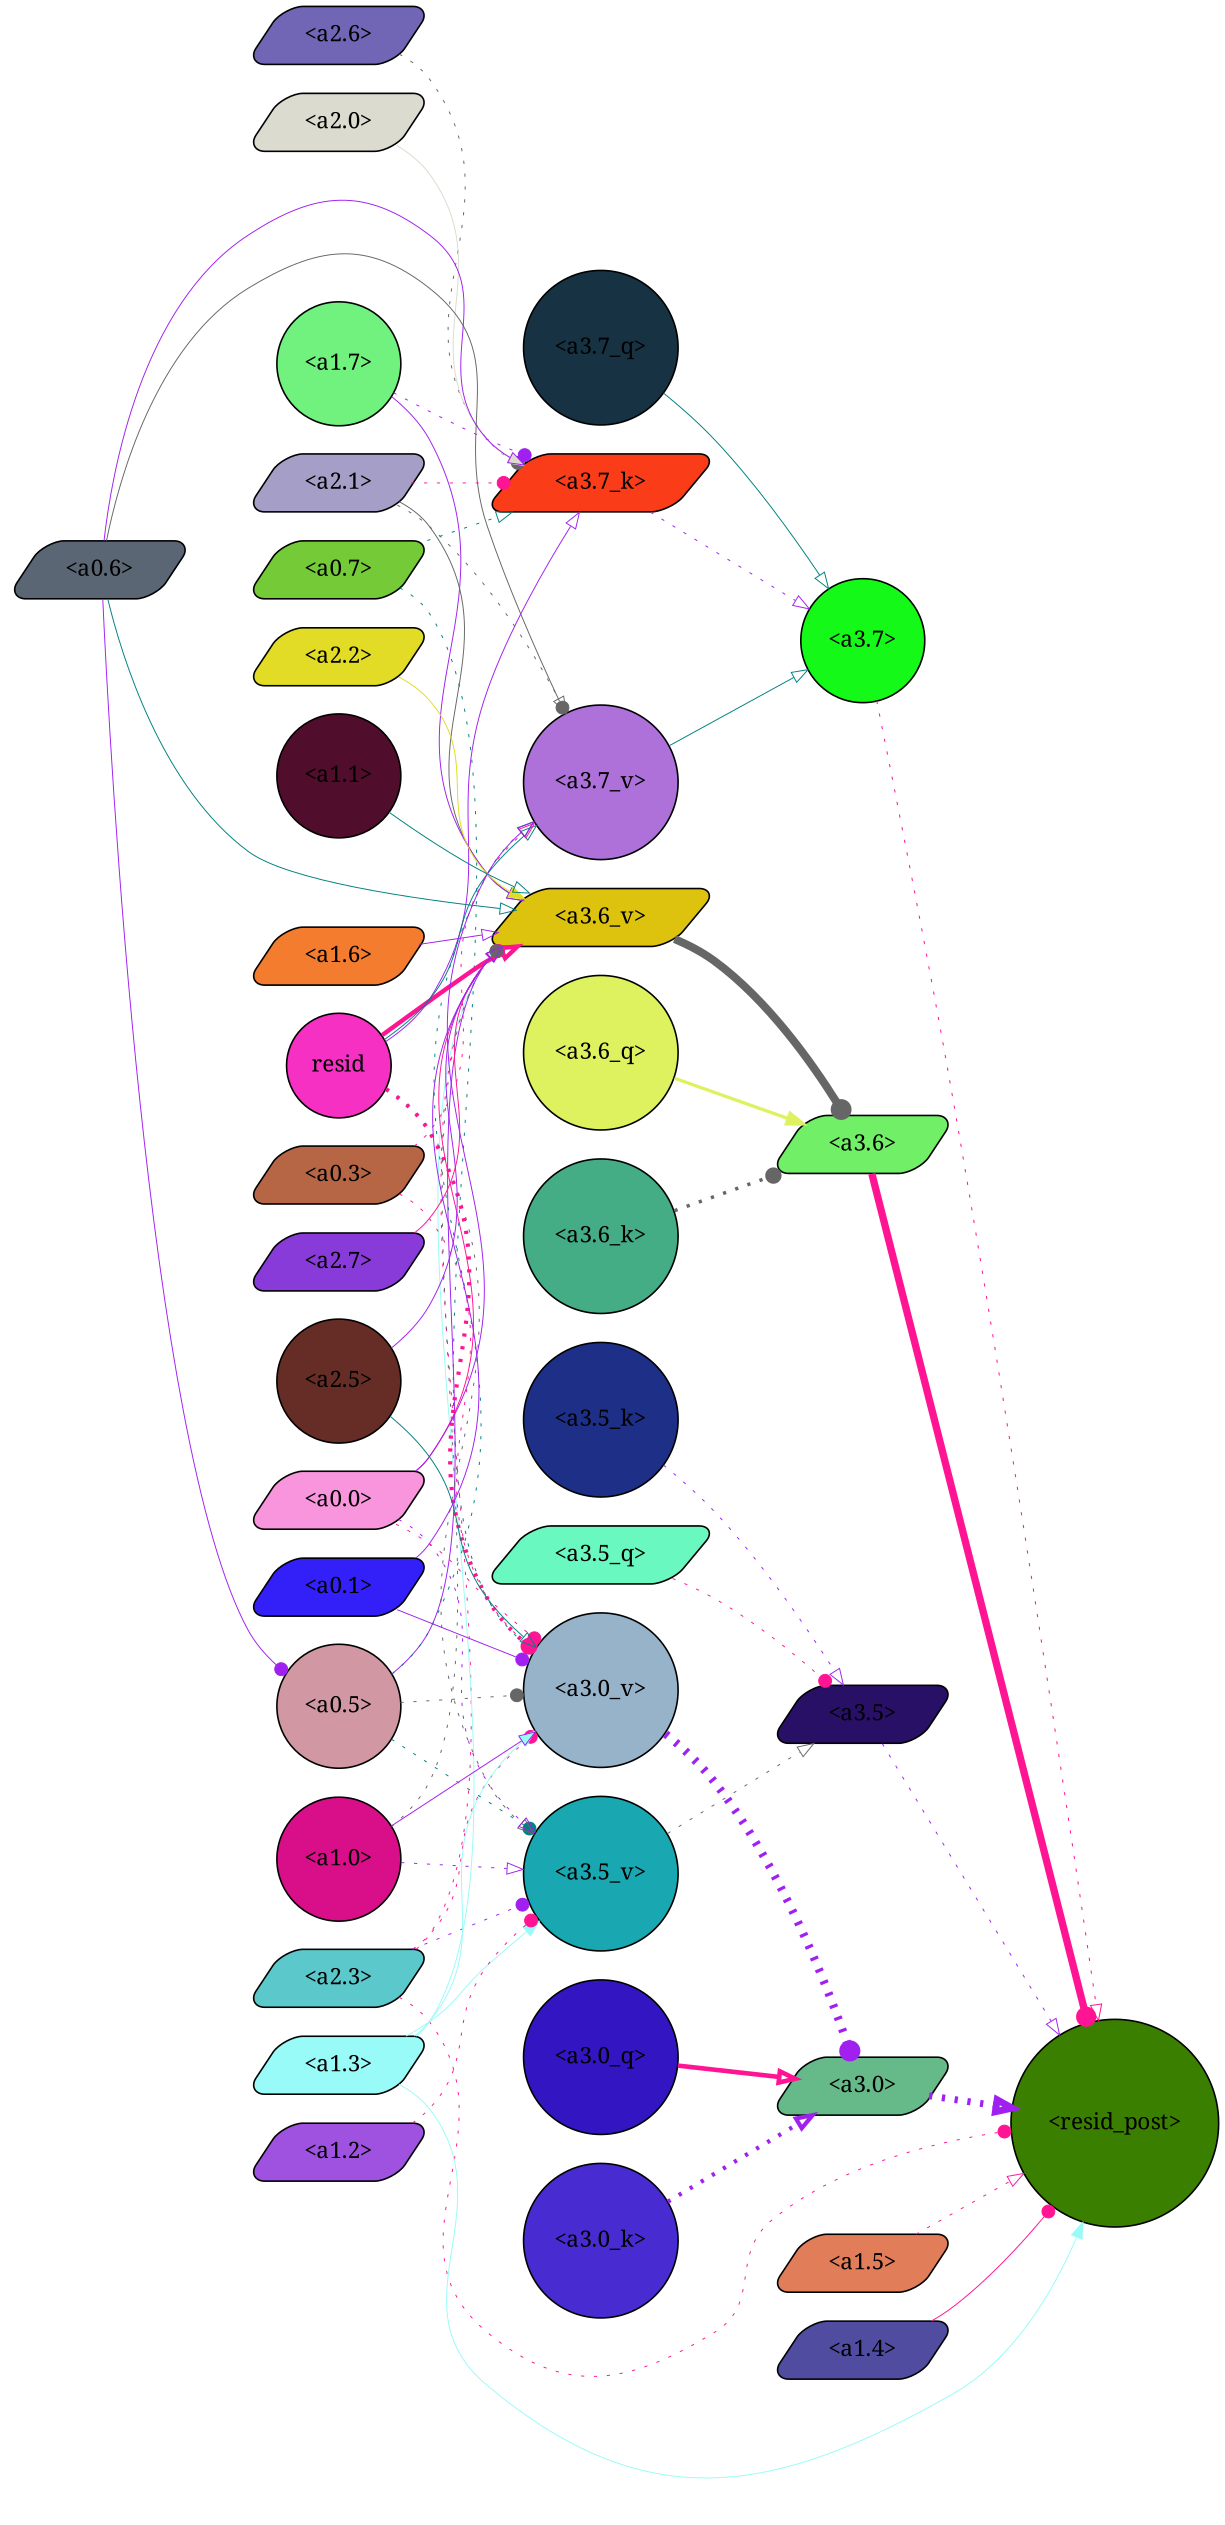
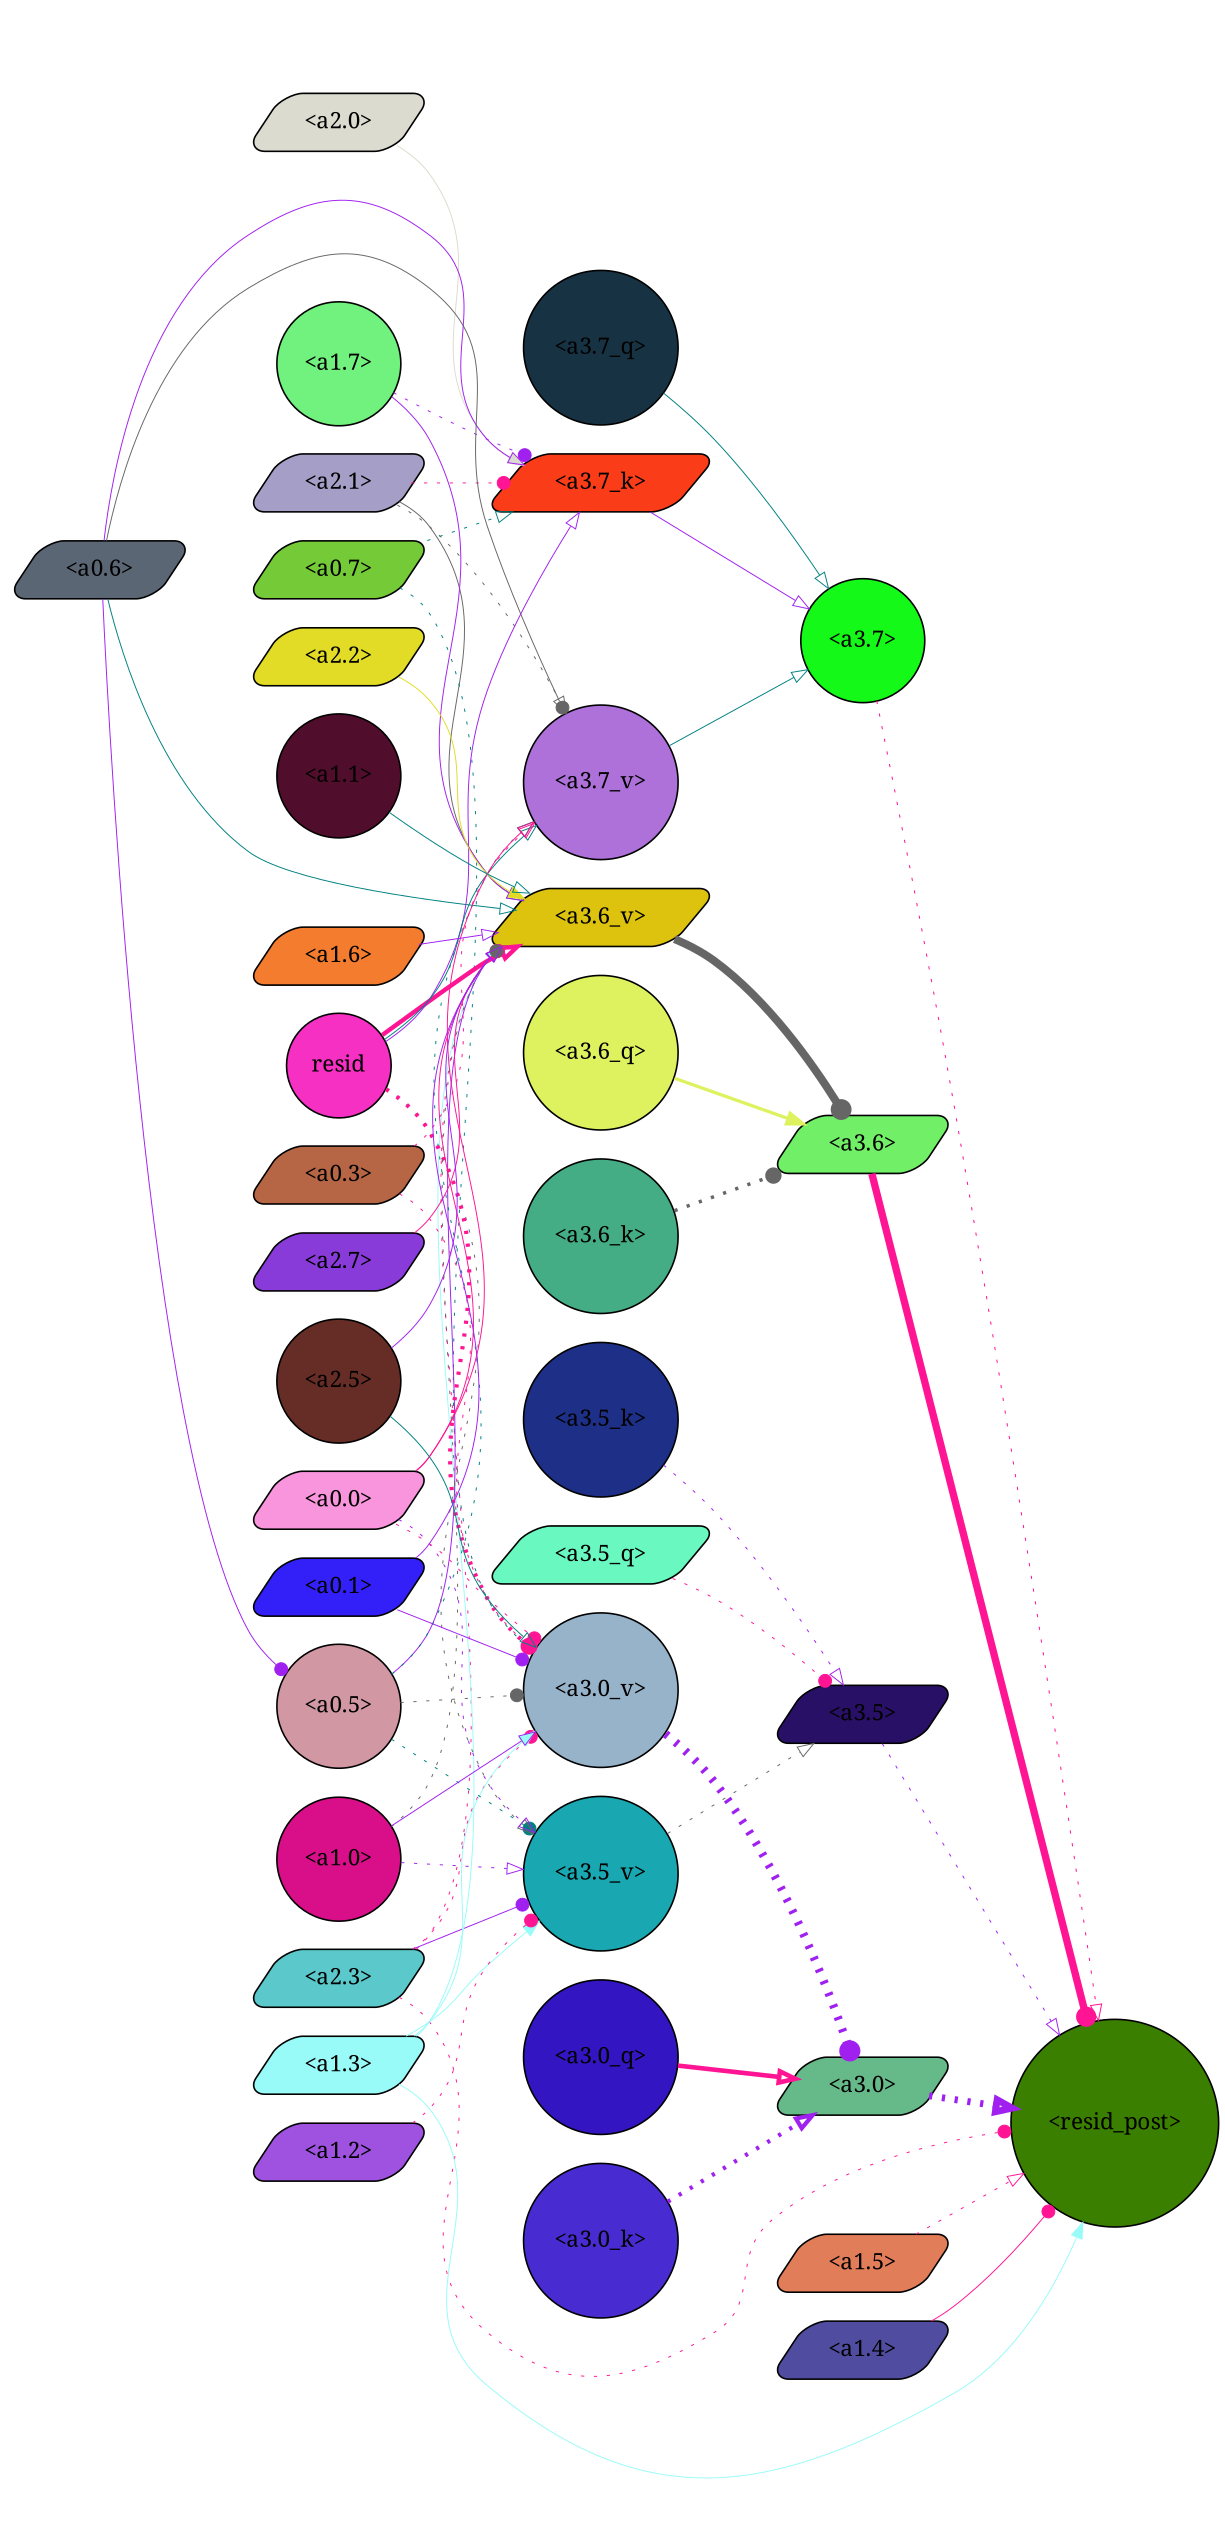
node "<a2.6>": removed
edge "<a3.7_k>" -> "<a3.7>": style dotted -> bold
edge "<a0.0>" -> "<a3.7_v>": color purple -> deeppink
edge "<a2.3>" -> "<a3.5_v>": style dotted -> bold
